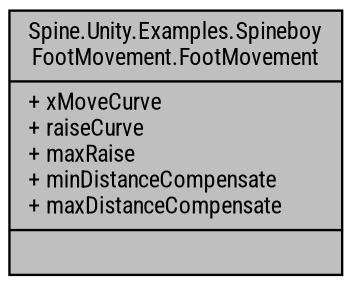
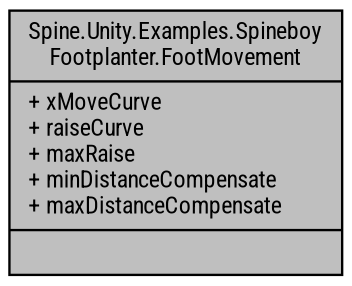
node "Spine.Unity.Examples.Spineboy": text "FootMovement.FootMovement" -> "Footplanter.FootMovement"
